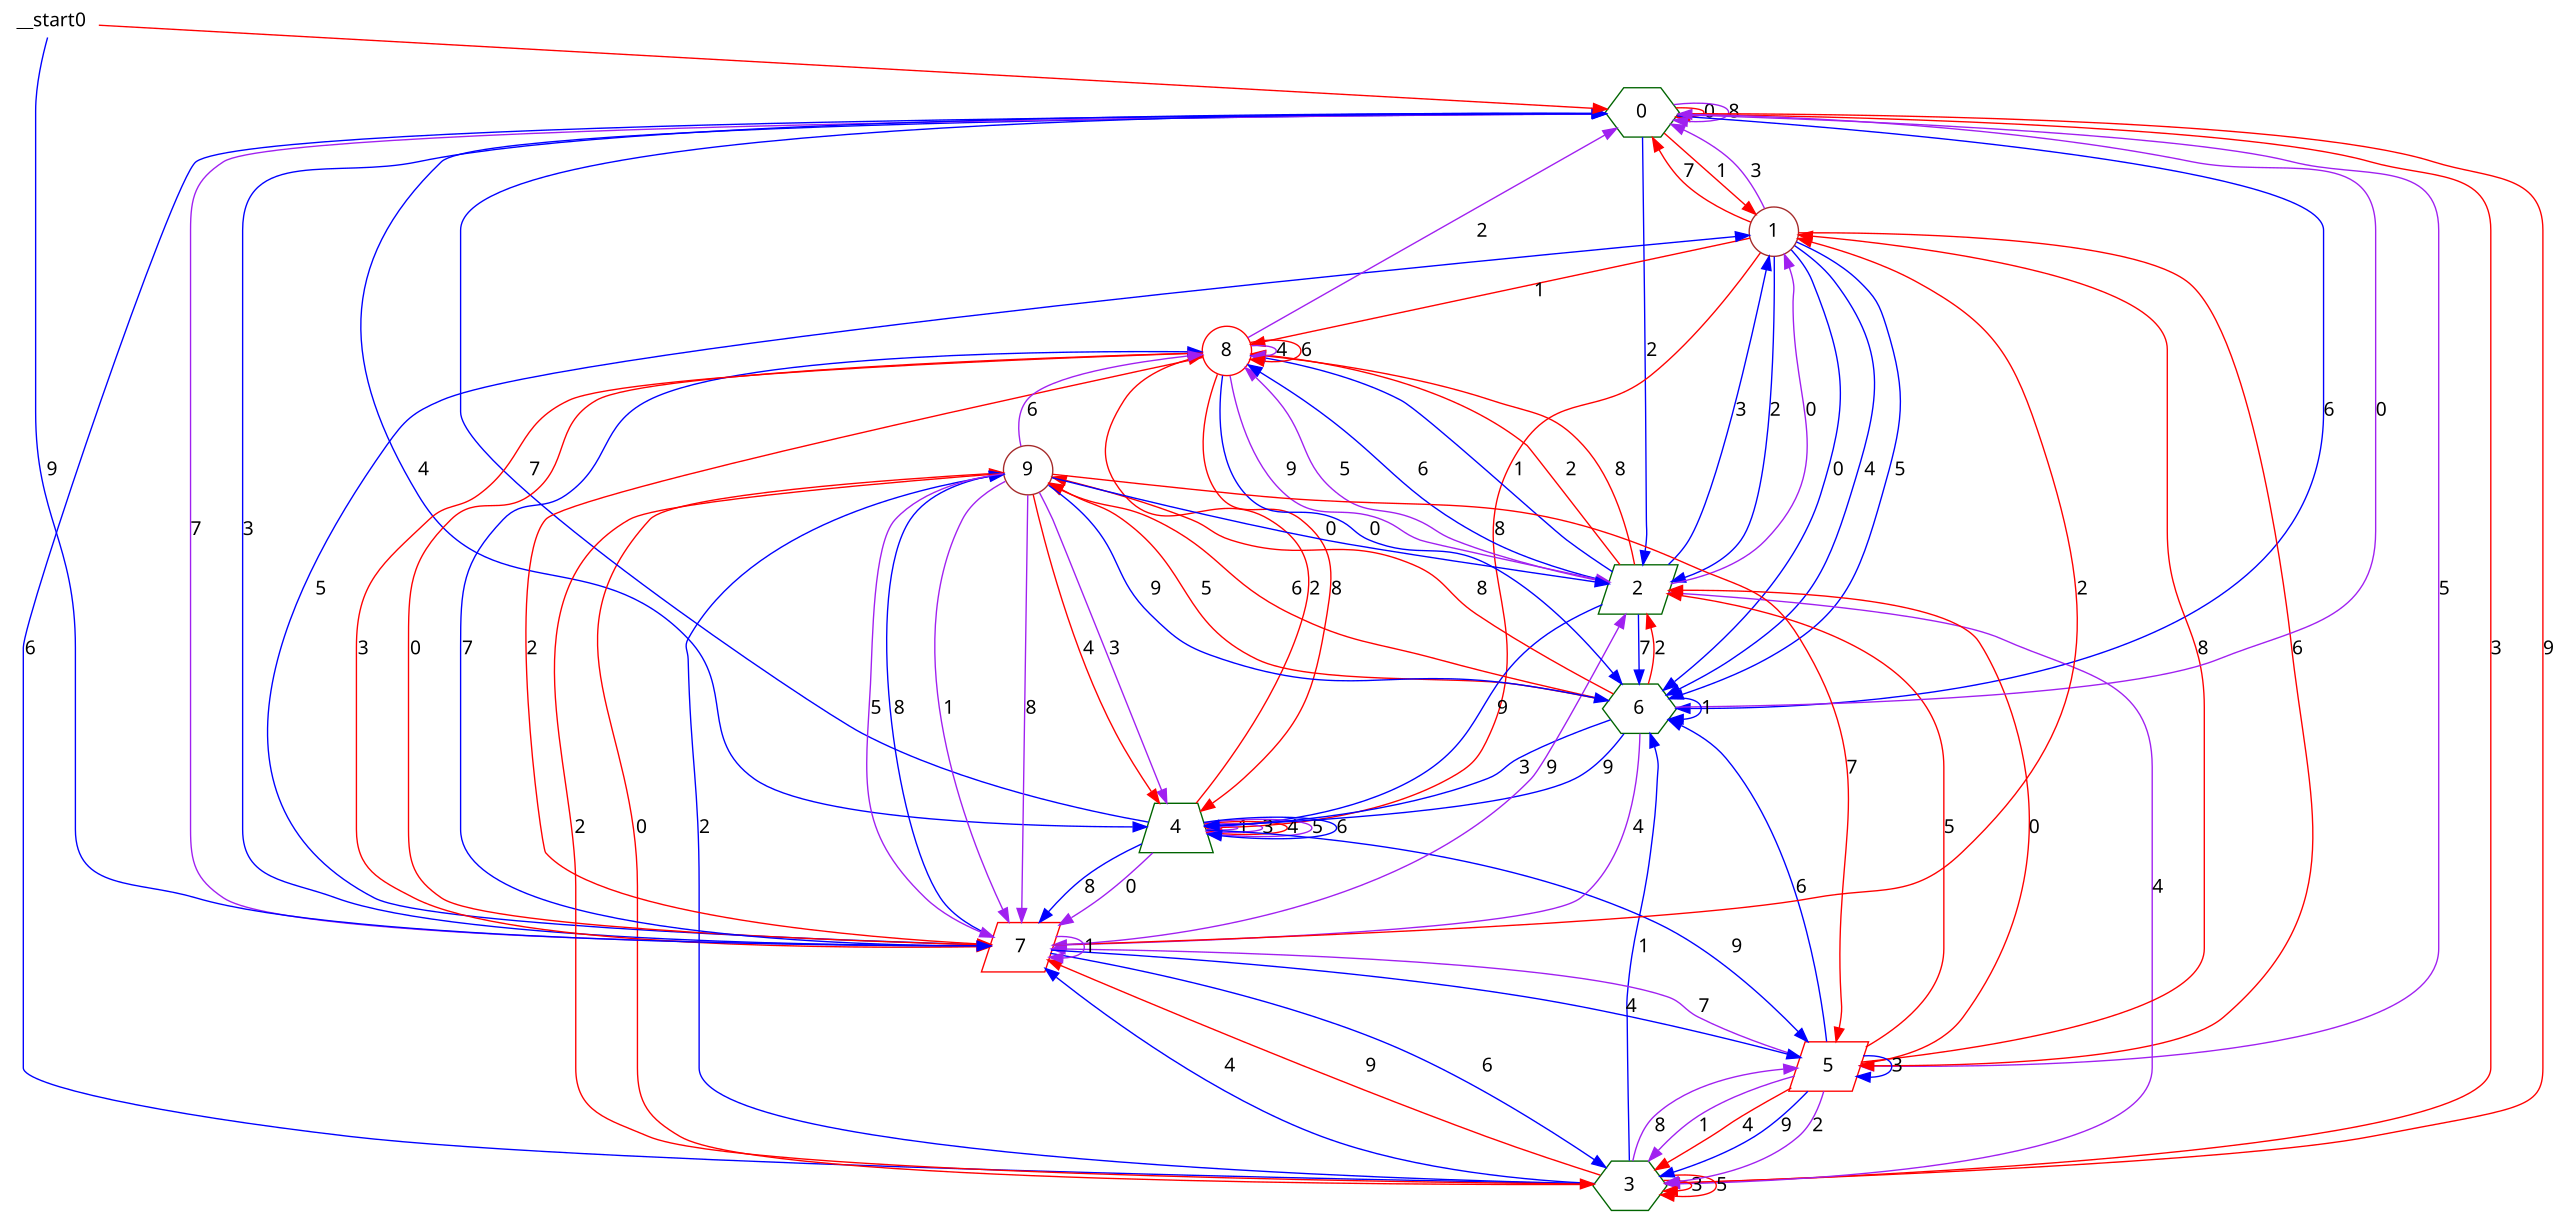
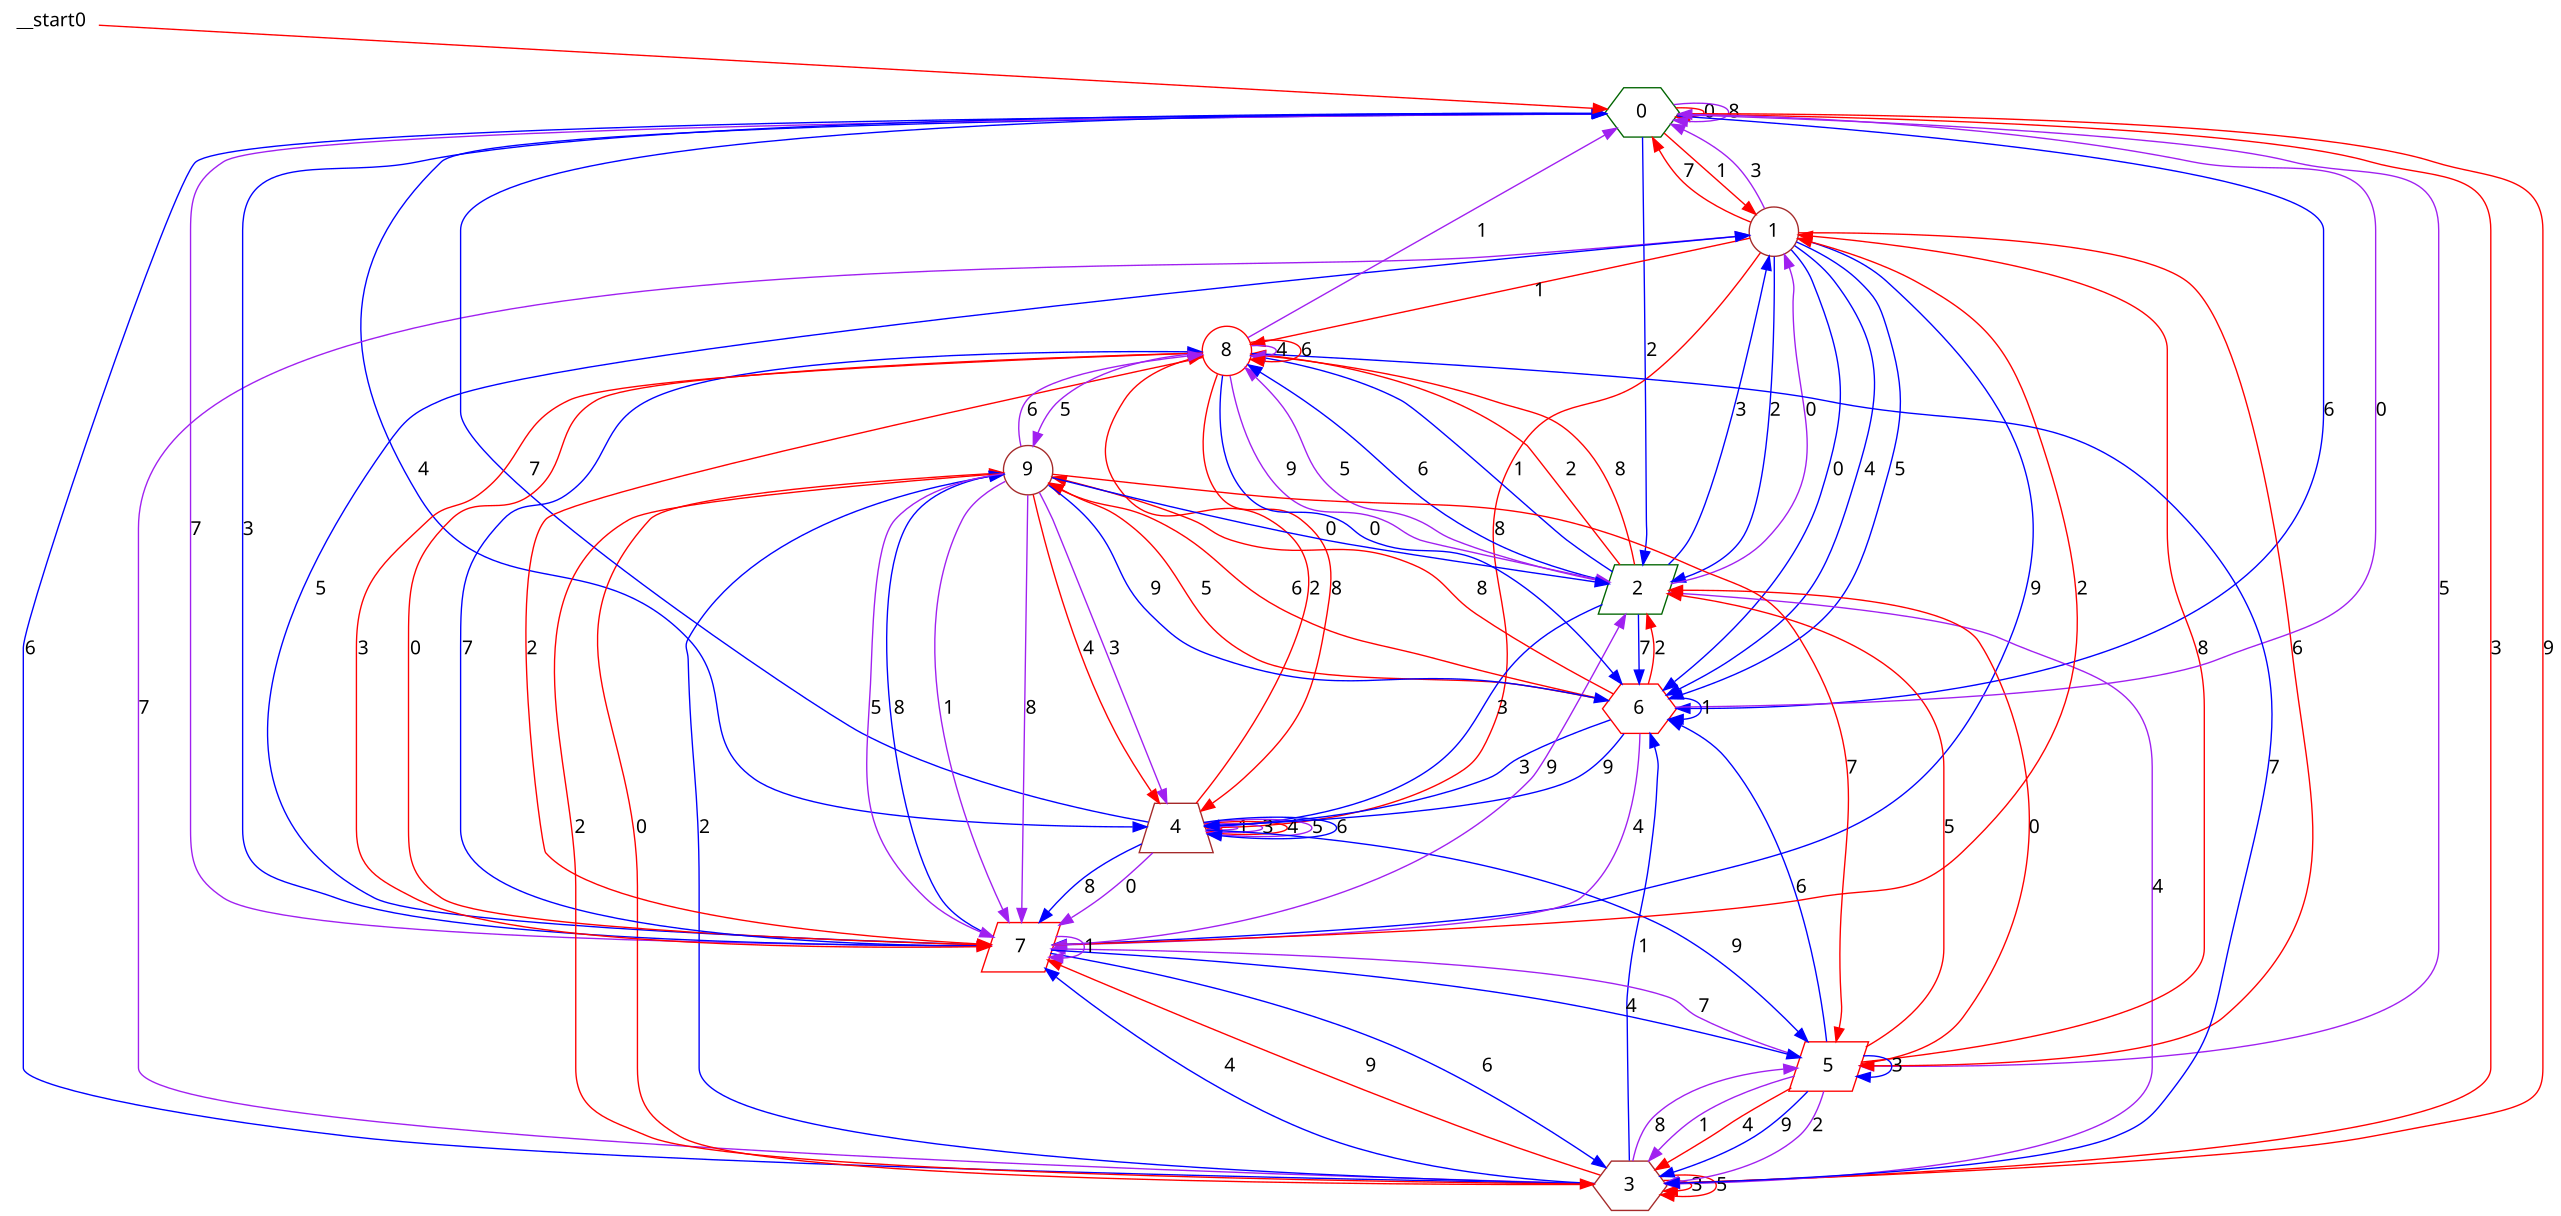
edge "8" -> "0": label "2" -> "1"
edge "8" -> "9": added, label "5"
edge "8" -> "3": added, label "7"
edge "3" -> "1": added, label "7"
edge "2" -> "4": label "9" -> "3"
node "6": color darkgreen -> red
node "4": color darkgreen -> brown
edge "__start0" -> "7": now "1" -> "7"
node "3": color darkgreen -> brown
